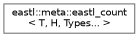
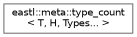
node "eastl::meta::eastl_count < T, H, Types... >": label "eastl::meta::eastl_count < T, H, Types... >" -> "eastl::meta::type_count < T, H, Types... >"
